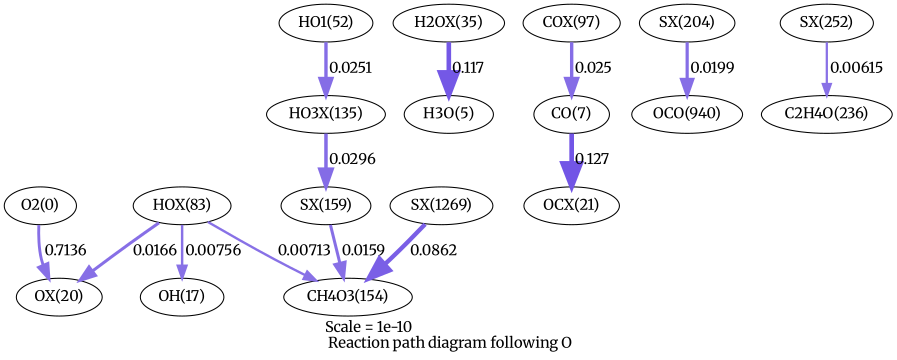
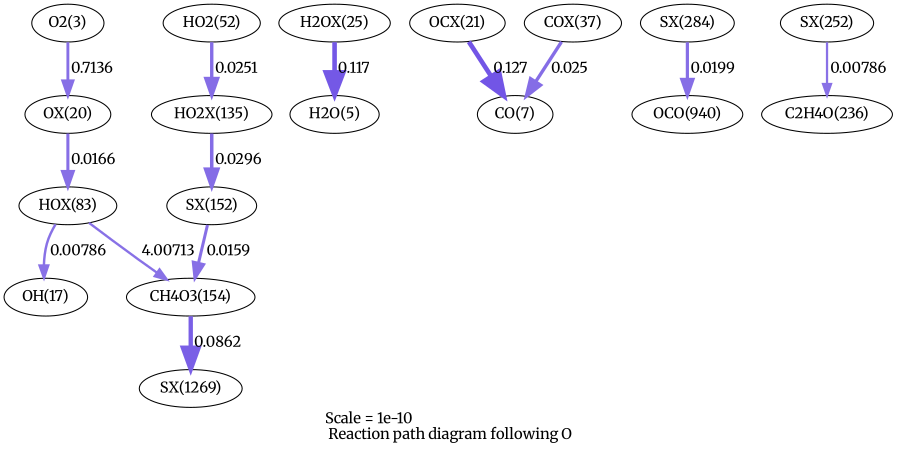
node "HO1(52)": label "HO1(52)" -> "HO2(52)"
node "H2OX(35)": label "H2OX(35)" -> "H2OX(25)"
node "COX(97)": label "COX(97)" -> "COX(37)"
node "SX(204)": label "SX(204)" -> "SX(284)"
edge "SX(252)" -> "C2H4O(236)": label " 0.00615" -> " 0.00786"
node "HO3X(135)": label "HO3X(135)" -> "HO2X(135)"
node "H3O(5)": label "H3O(5)" -> "H2O(5)"
edge "CO(7)" -> "OCX(21)": reversed
node "O2(0)": label "O2(0)" -> "O2(3)"
node "SX(159)": label "SX(159)" -> "SX(152)"
edge "SX(1269)" -> "CH4O3(154)": reversed
edge "HOX(83)" -> "OX(20)": reversed
edge "HOX(83)" -> "OH(17)": label " 0.00756" -> " 0.00786"
edge "HOX(83)" -> "CH4O3(154)": label " 0.00713" -> " 4.00713"
